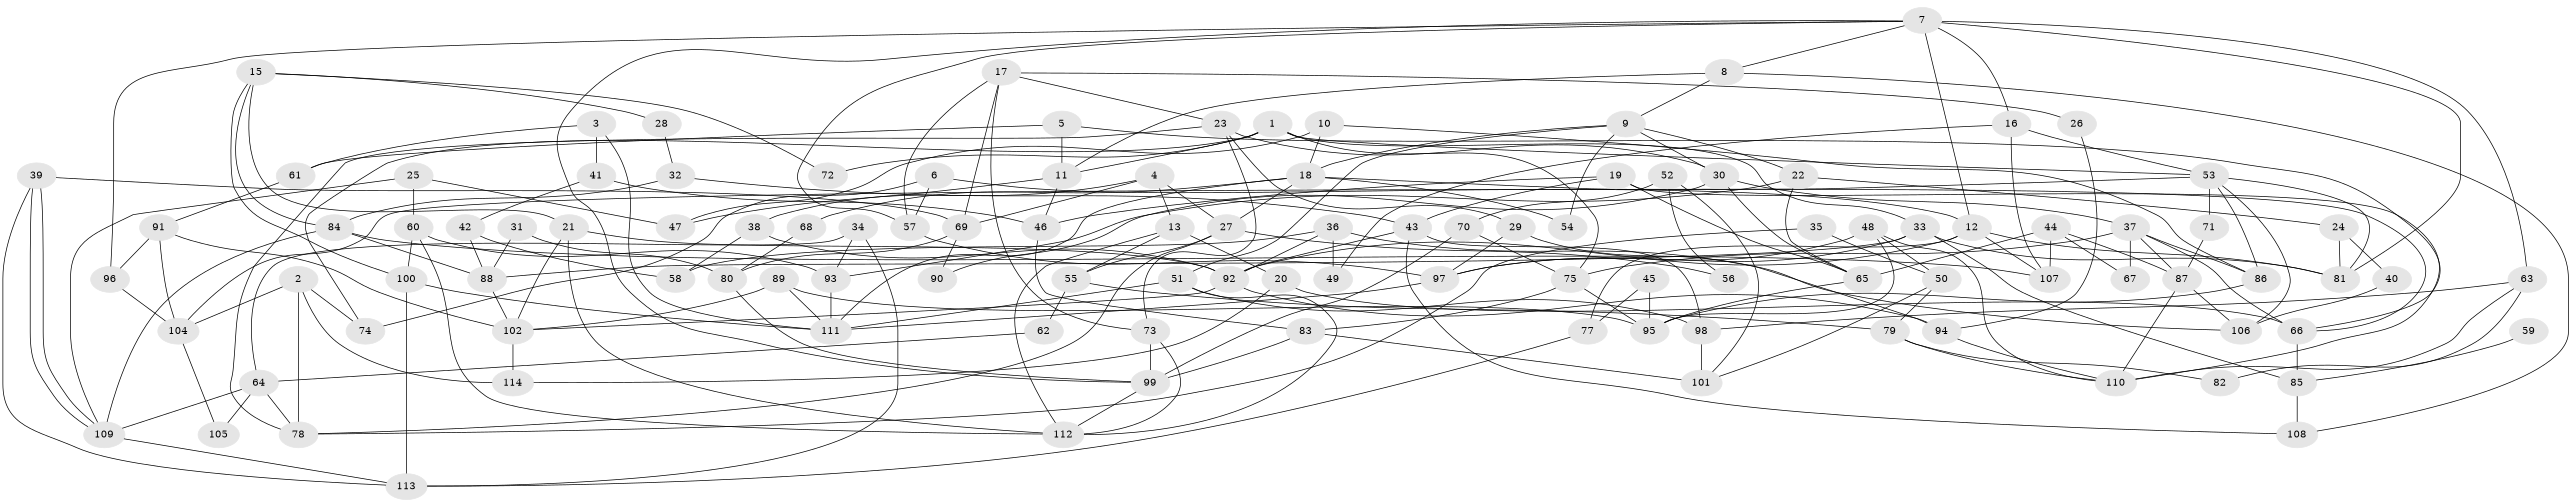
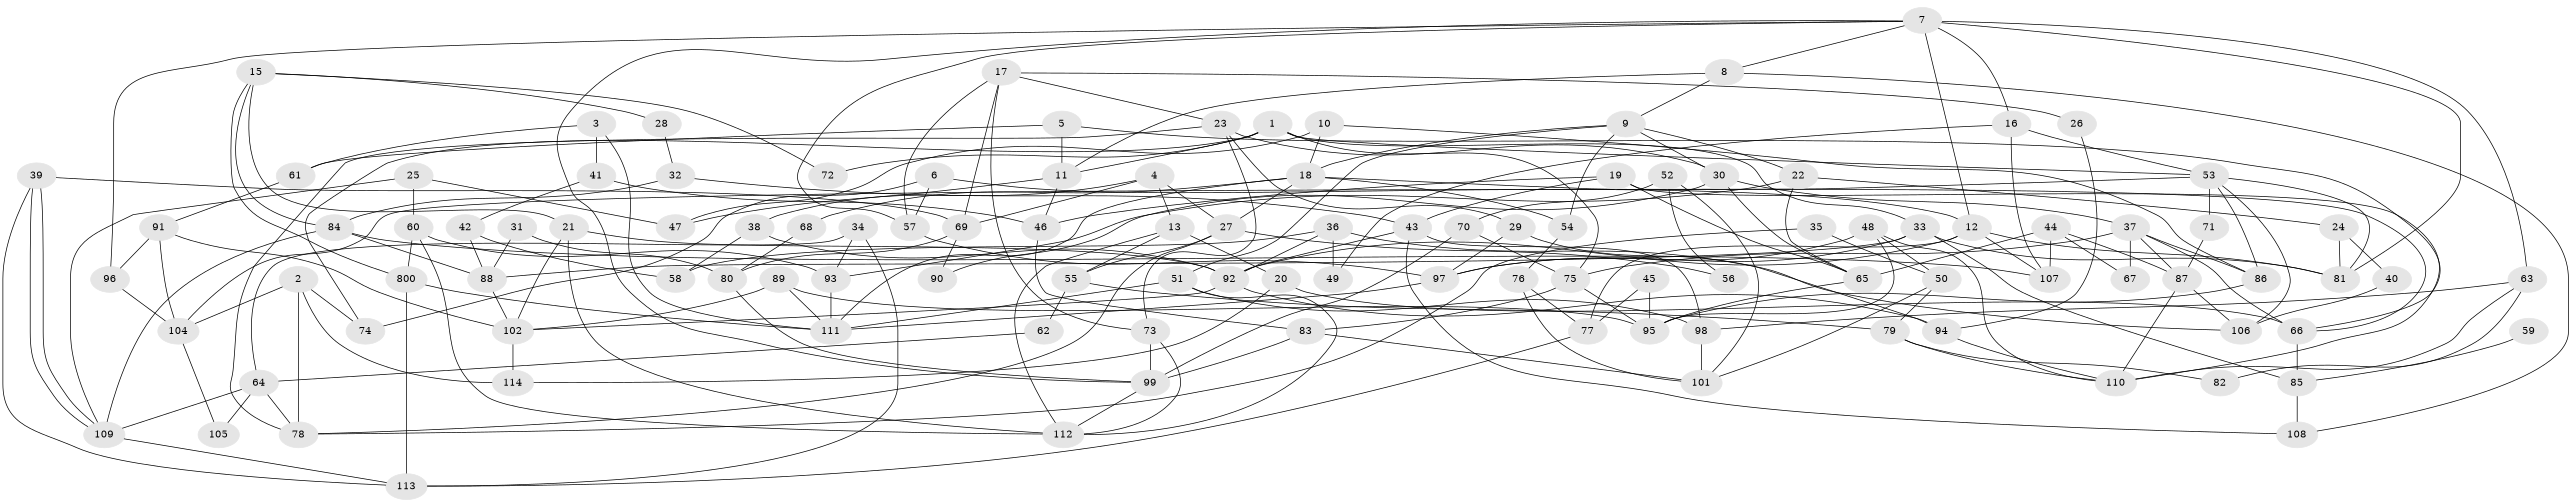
node "100": label "100" -> "800"
node "76": added
